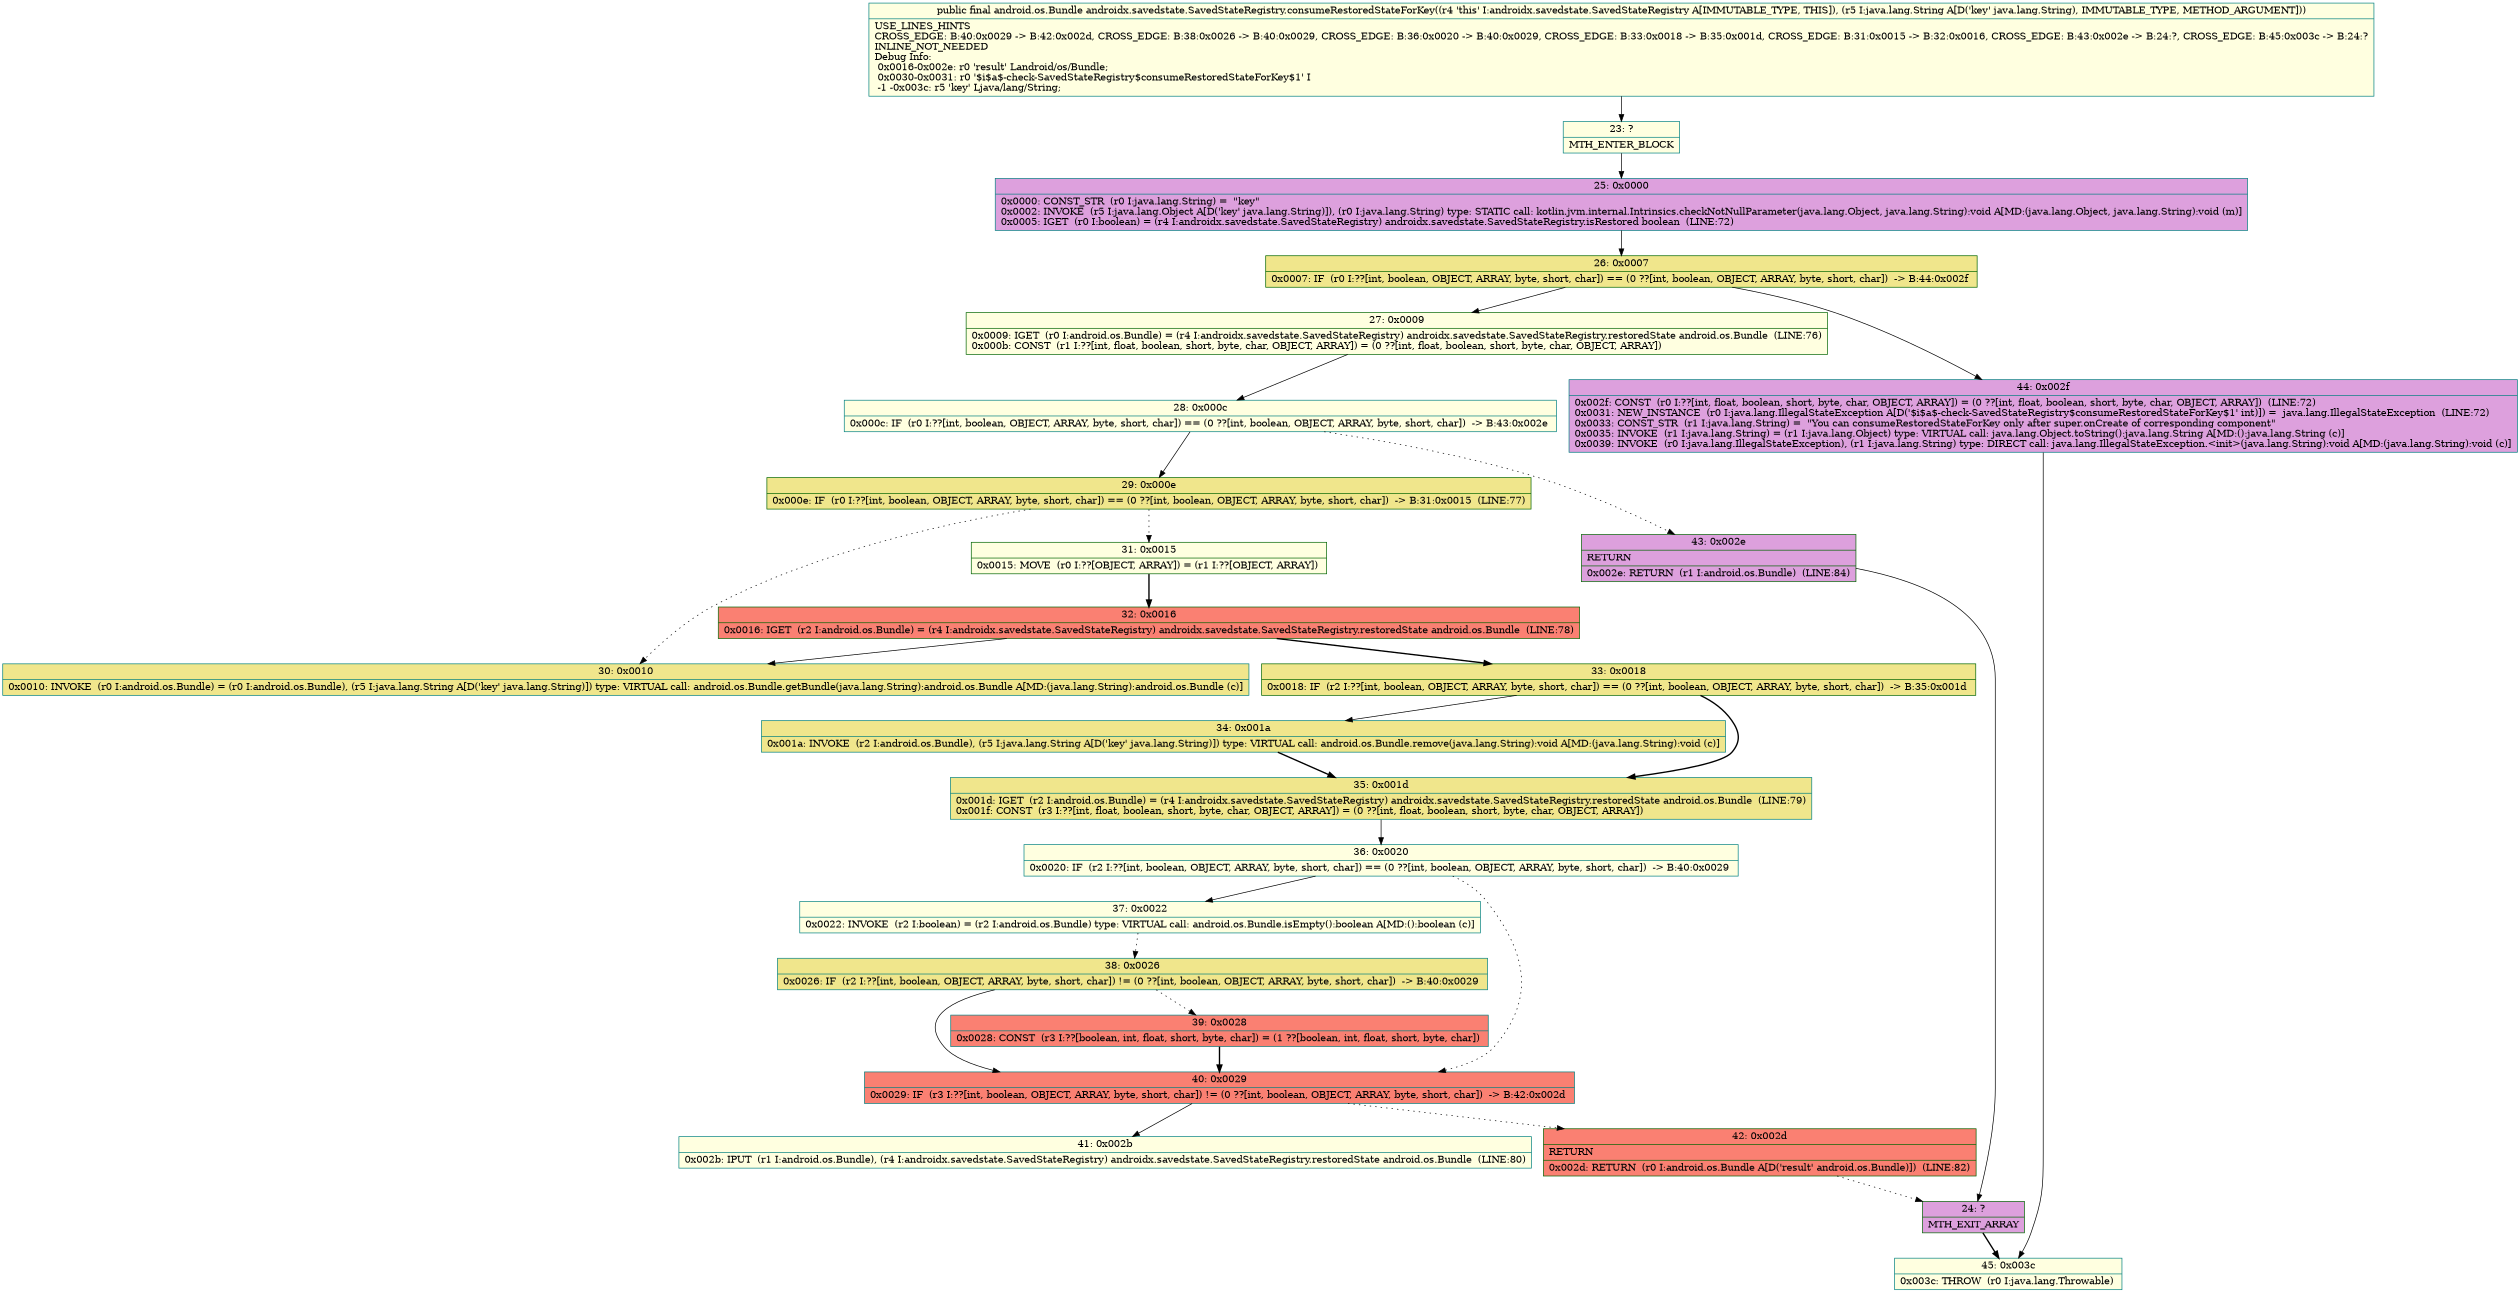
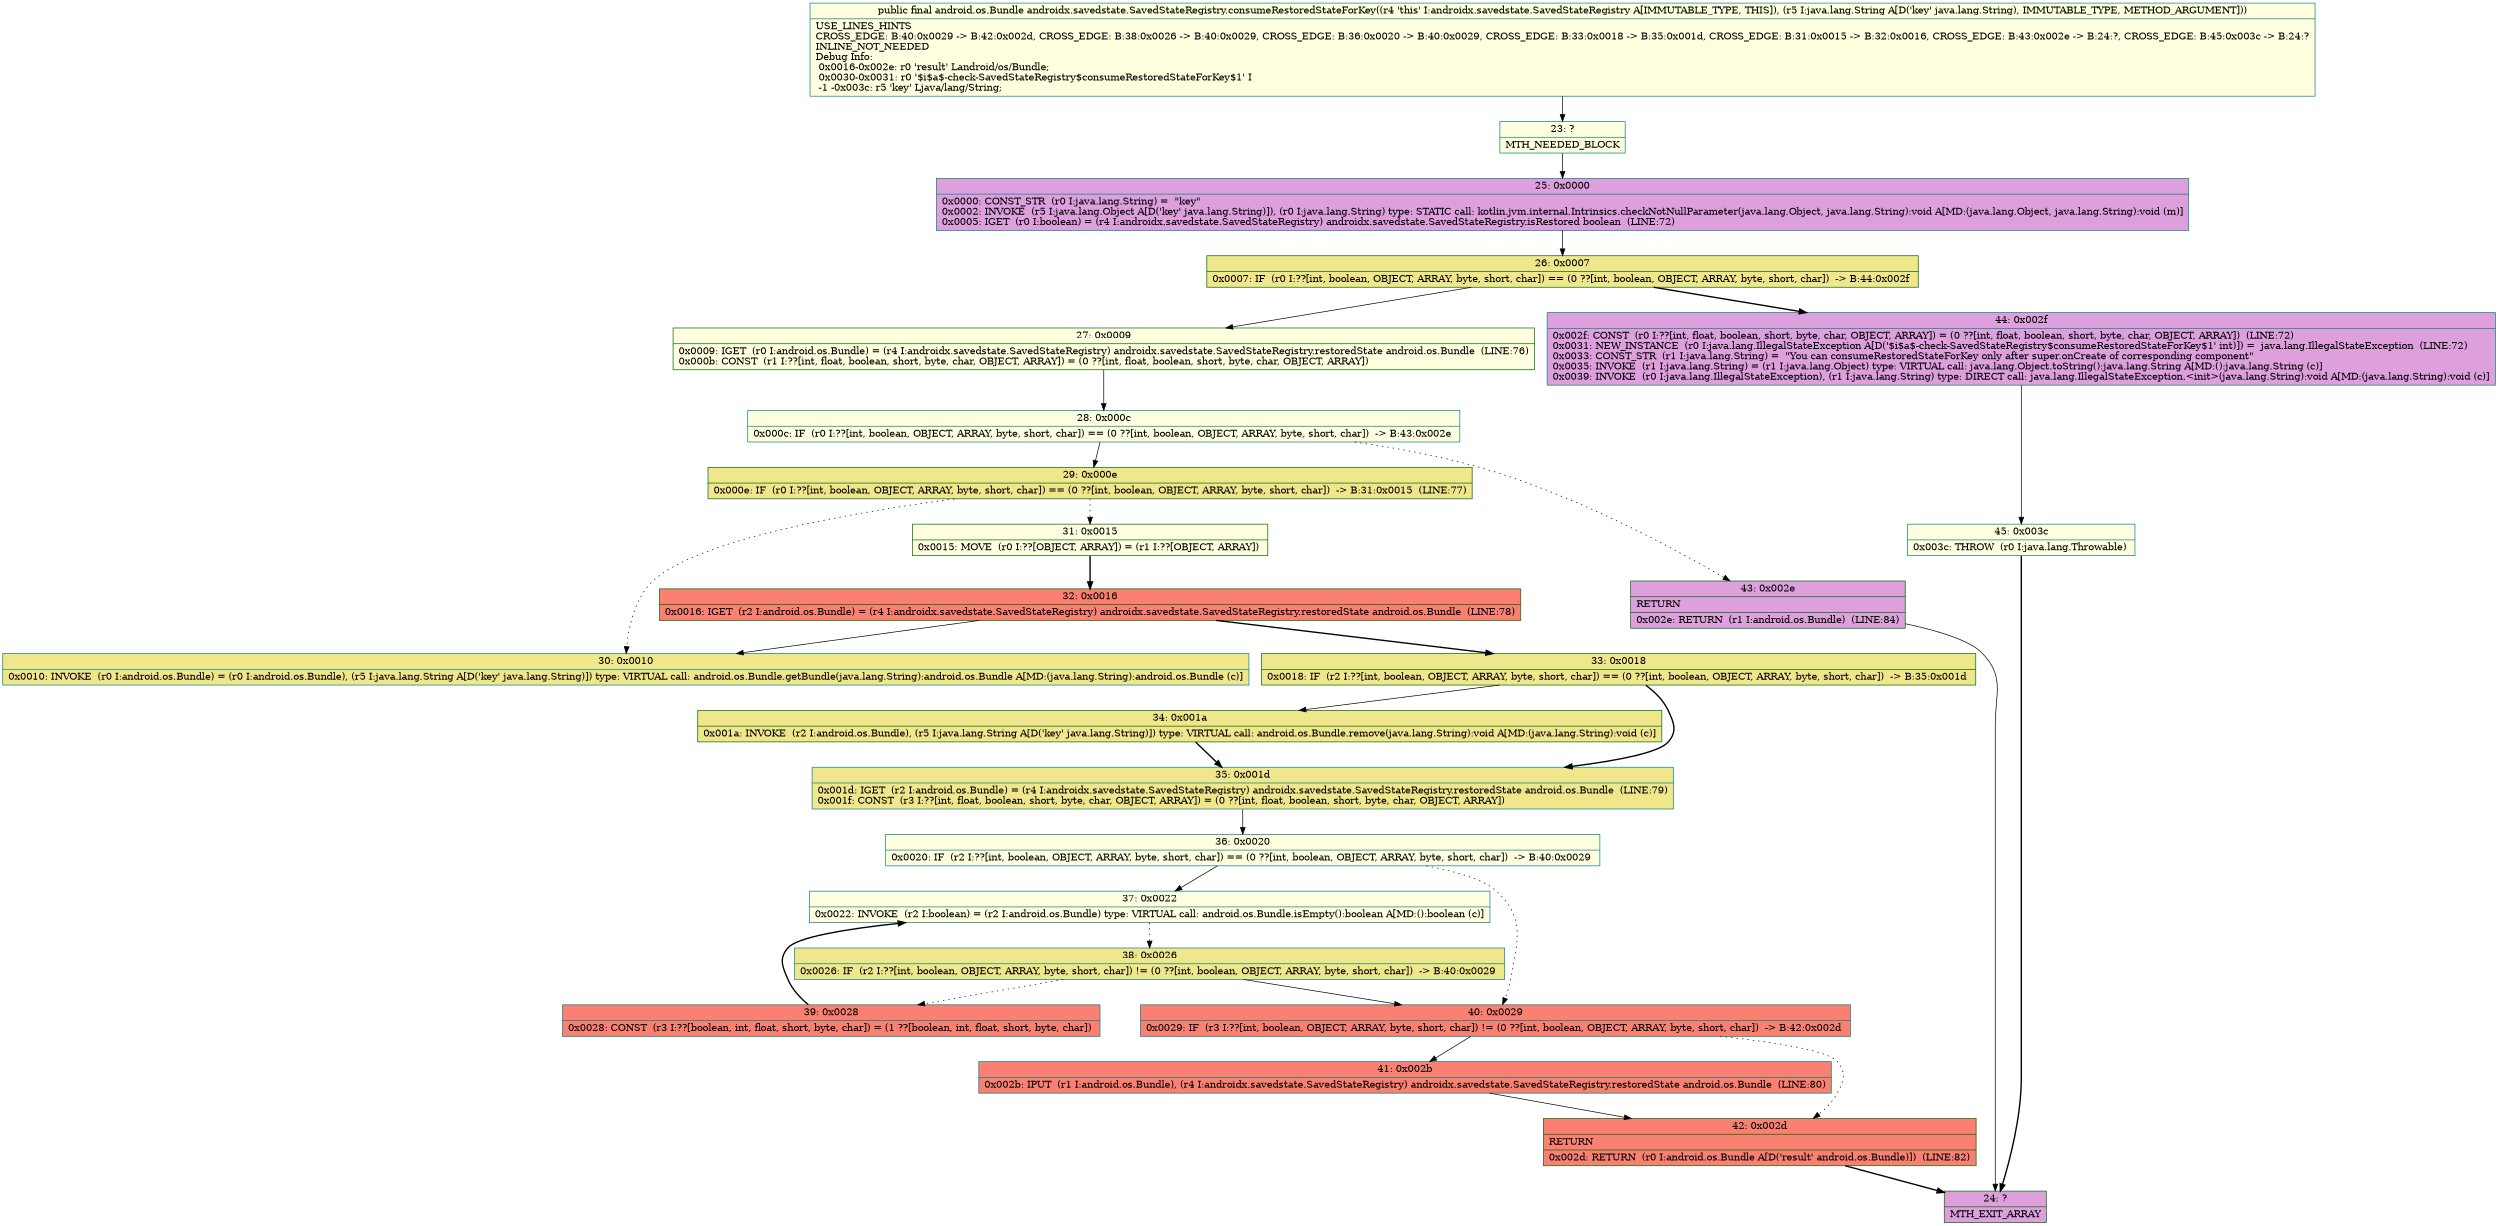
node "23: ?": text "MTH_ENTER_BLOCK" -> "MTH_NEEDED_BLOCK"
edge "26: 0x0007" -> "44: 0x002f": style solid -> bold
node "34: 0x001a": color teal -> darkgreen
edge "39: 0x0028" -> "40: 0x0029": now "39: 0x0028" -> "37: 0x0022"
edge "41: 0x002b" -> "42: 0x002d": added
node "41: 0x002b": fillcolor lightyellow -> salmon
edge "42: 0x002d" -> "24: ?": style dotted -> bold
edge "24: ?" -> "45: 0x003c": reversed
